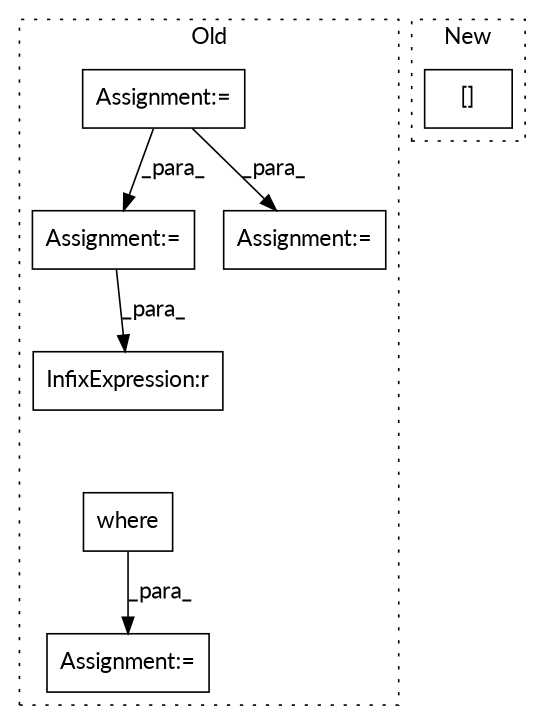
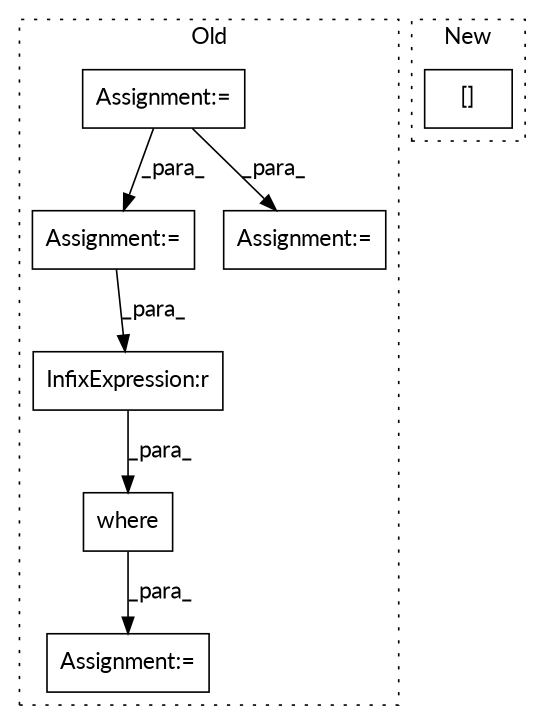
edge "InfixExpression:r" -> "where": added, label "_para_"
